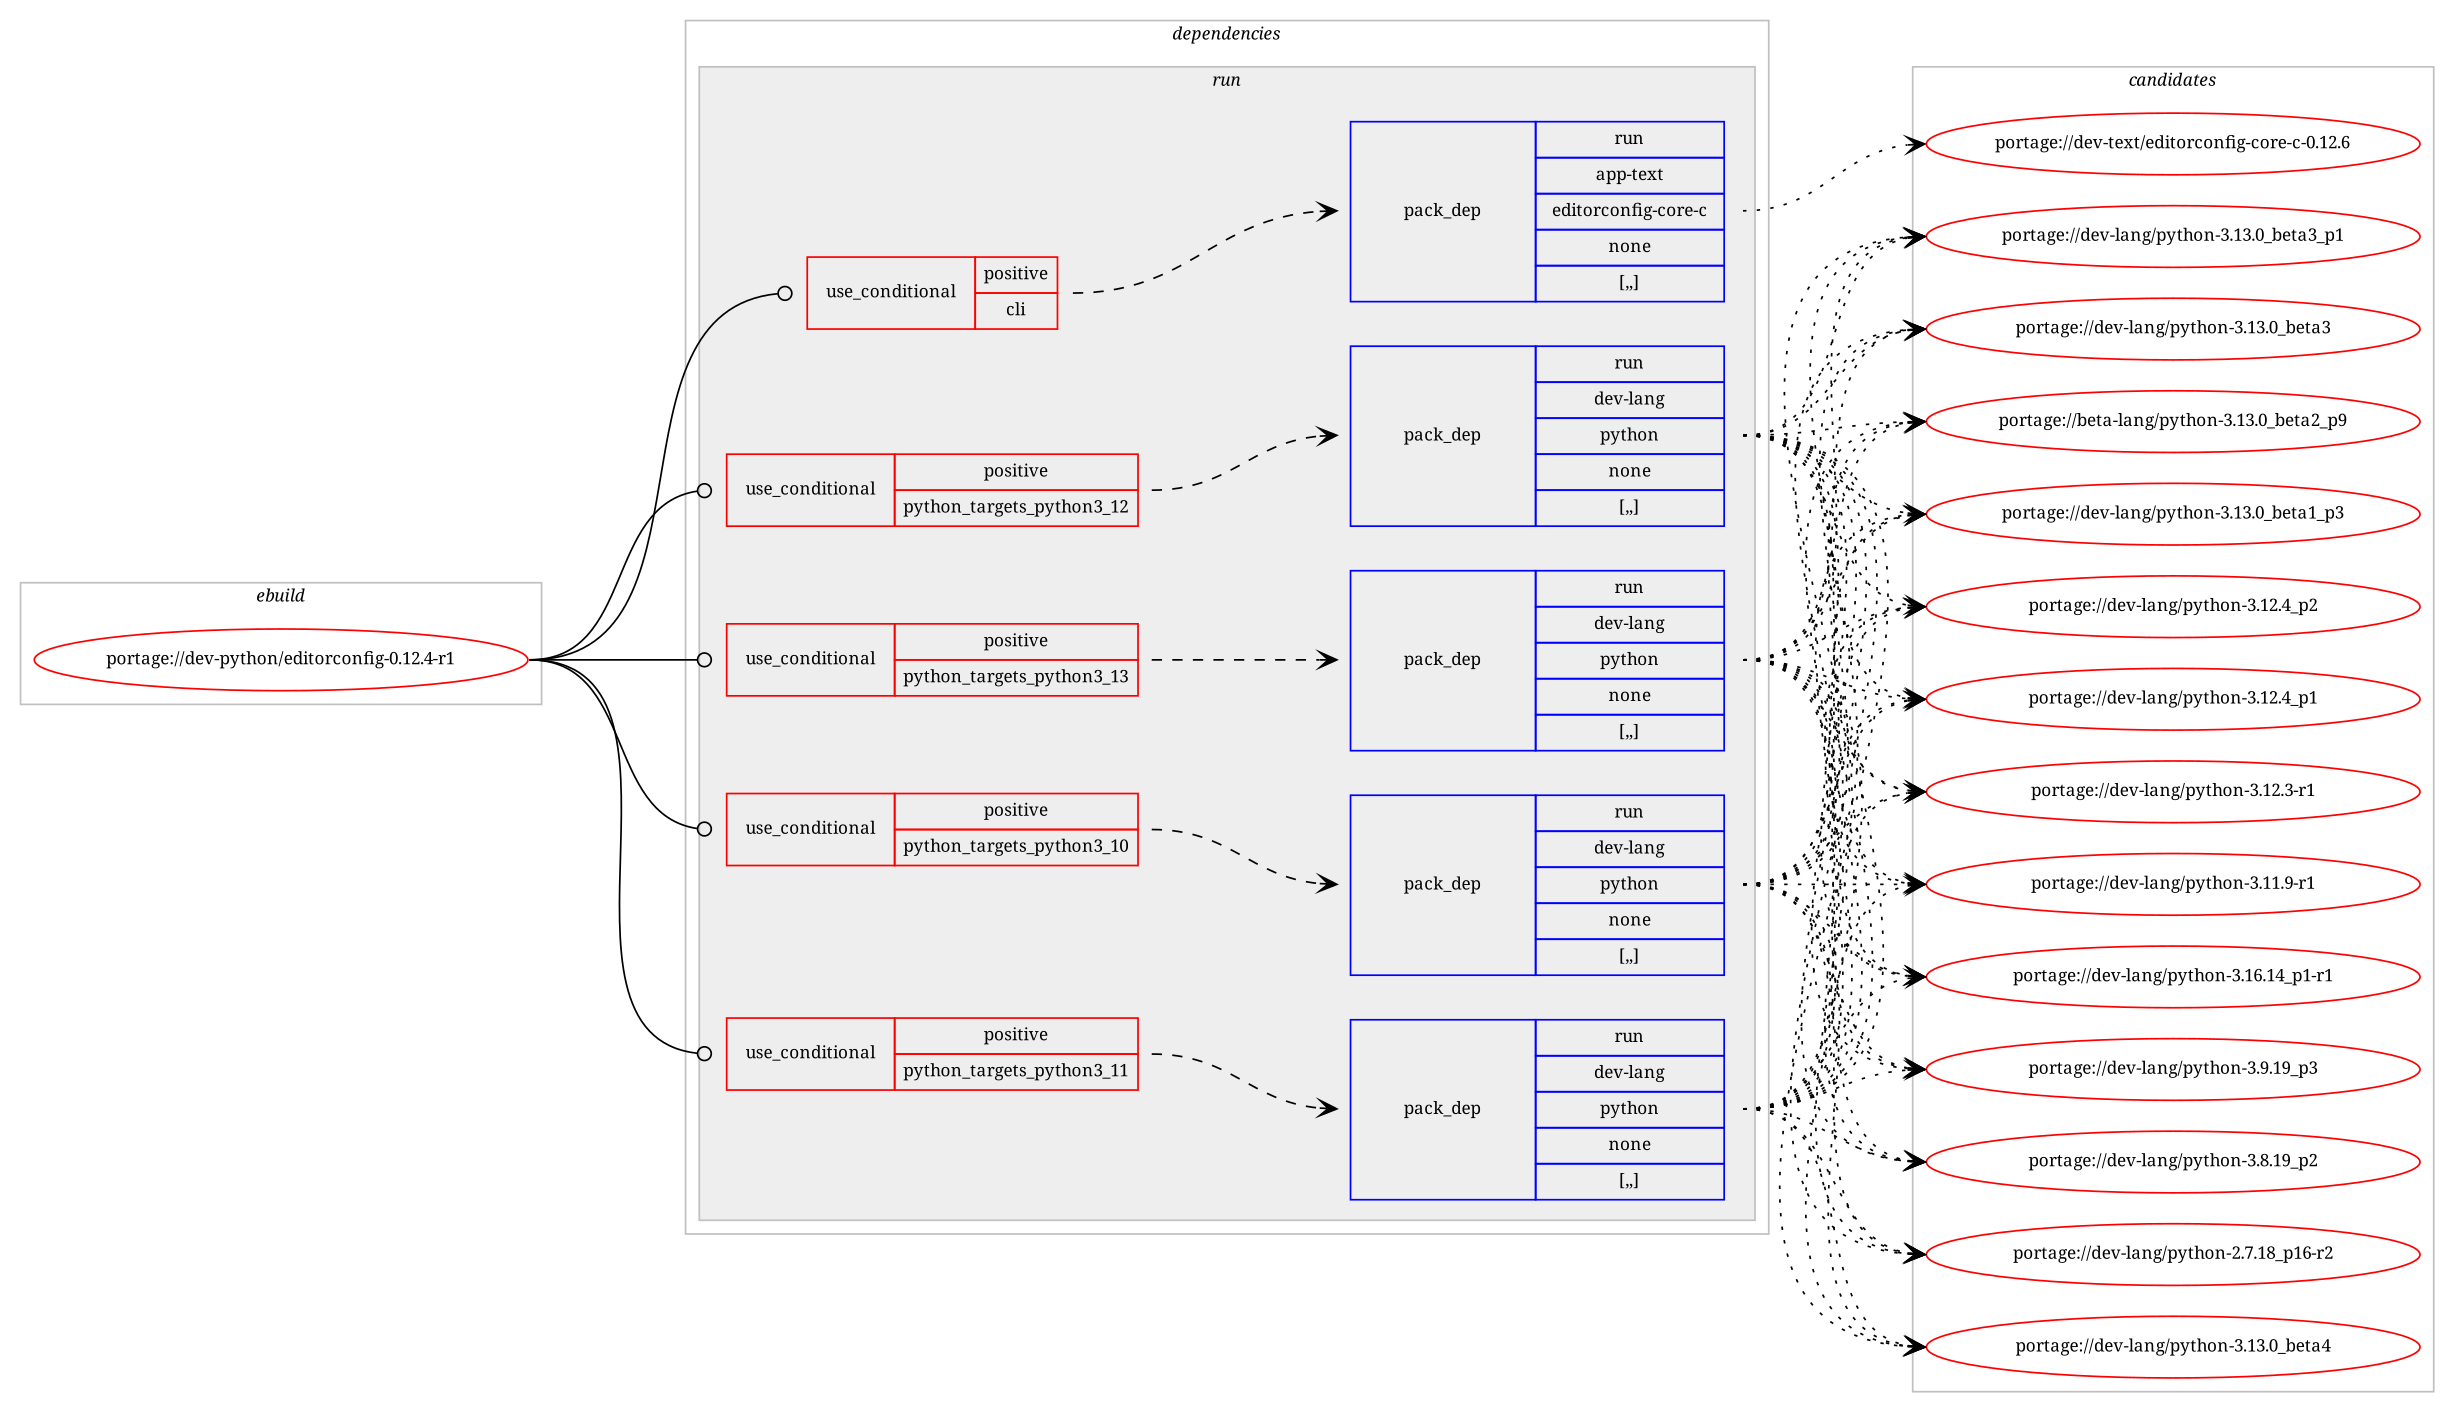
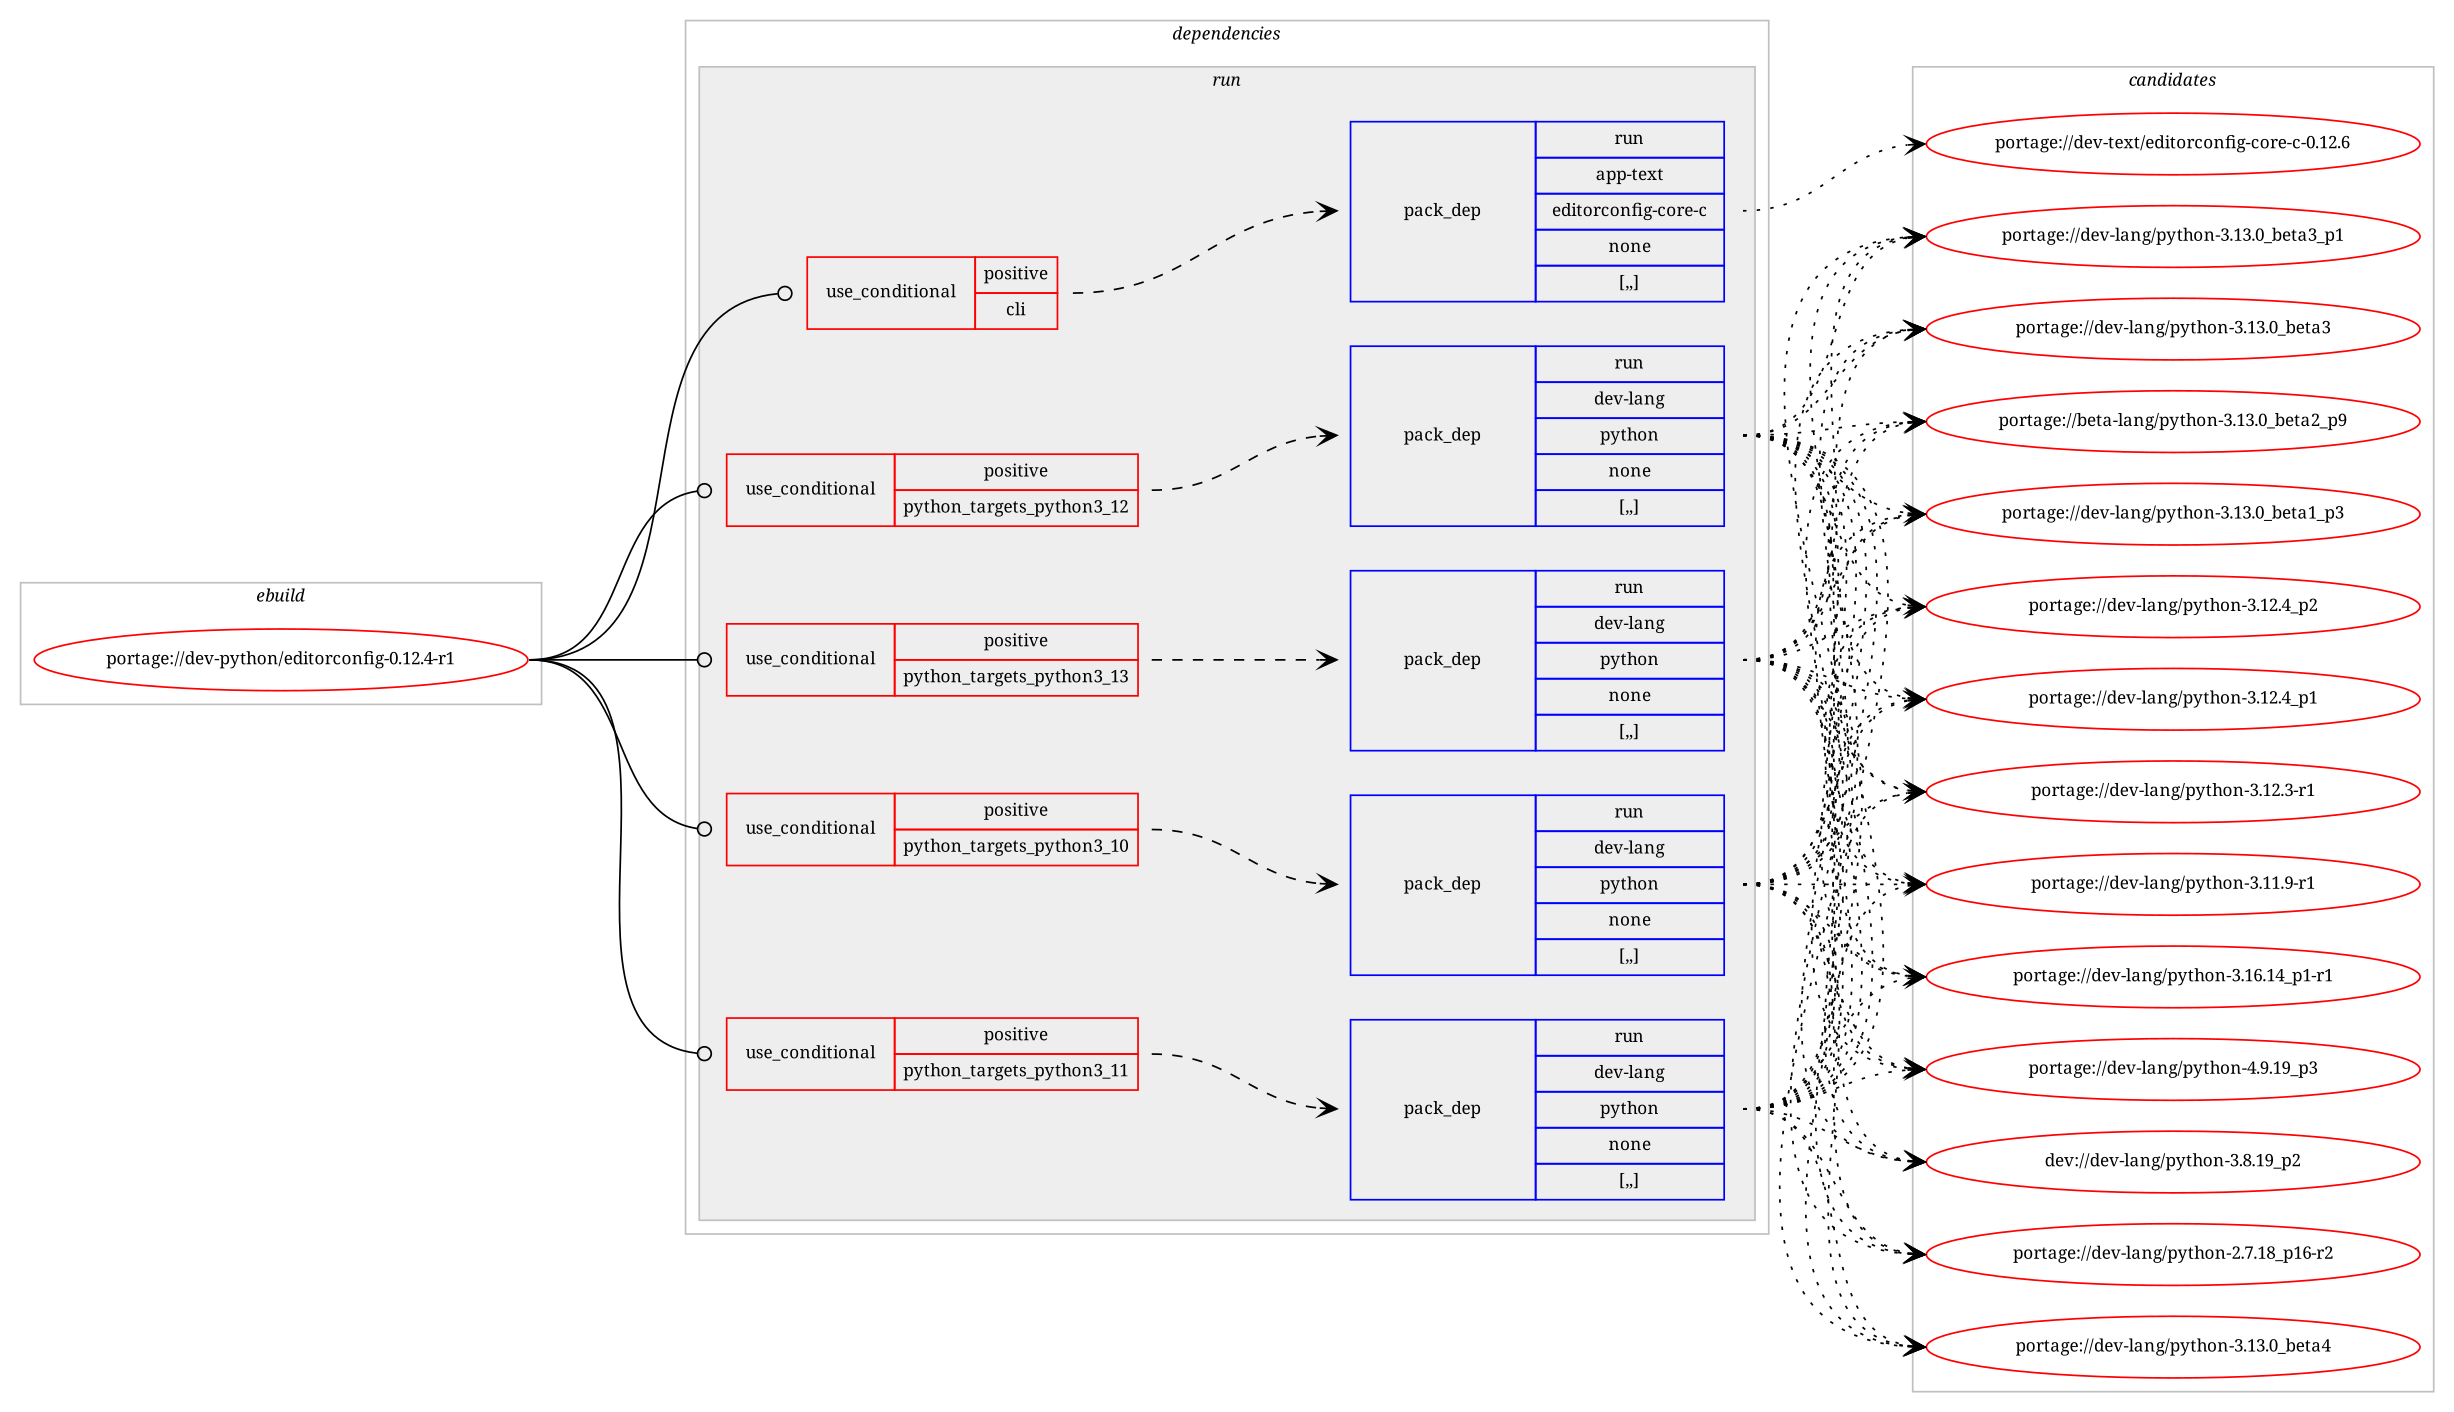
node "portage://dev-lang/python-3.9.19_p3": label "portage://dev-lang/python-3.9.19_p3" -> "portage://dev-lang/python-4.9.19_p3"
node "portage://dev-lang/python-3.8.19_p2": label "portage://dev-lang/python-3.8.19_p2" -> "dev://dev-lang/python-3.8.19_p2"
